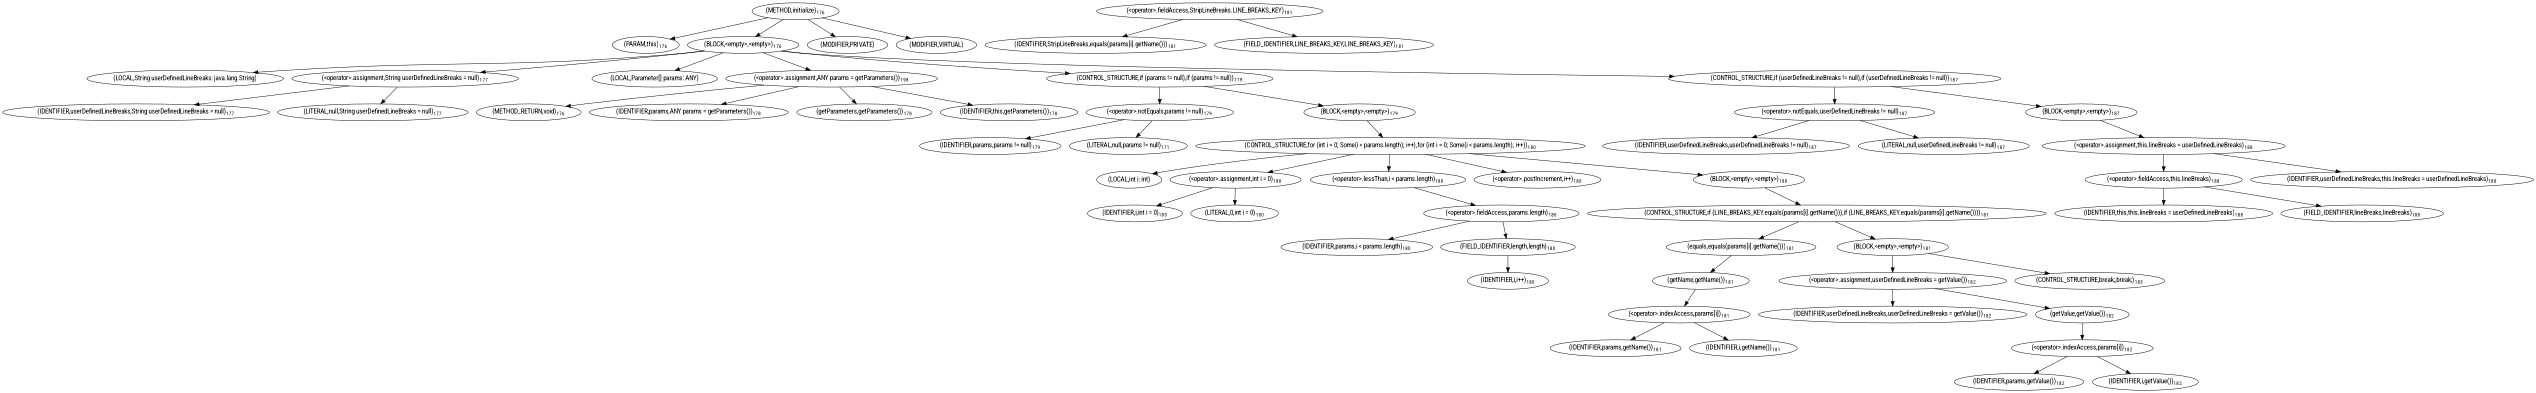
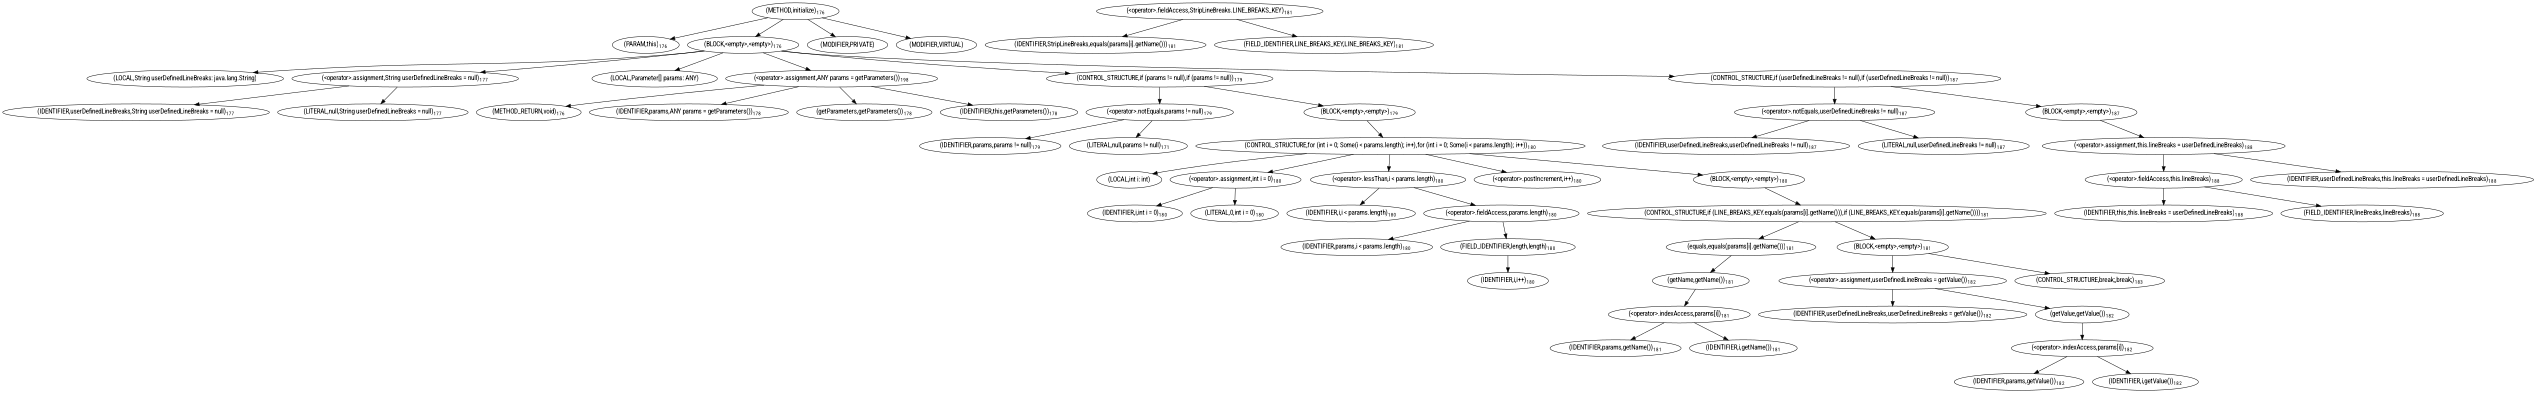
node "(IDENTIFIER,i,i < params.length)": added
